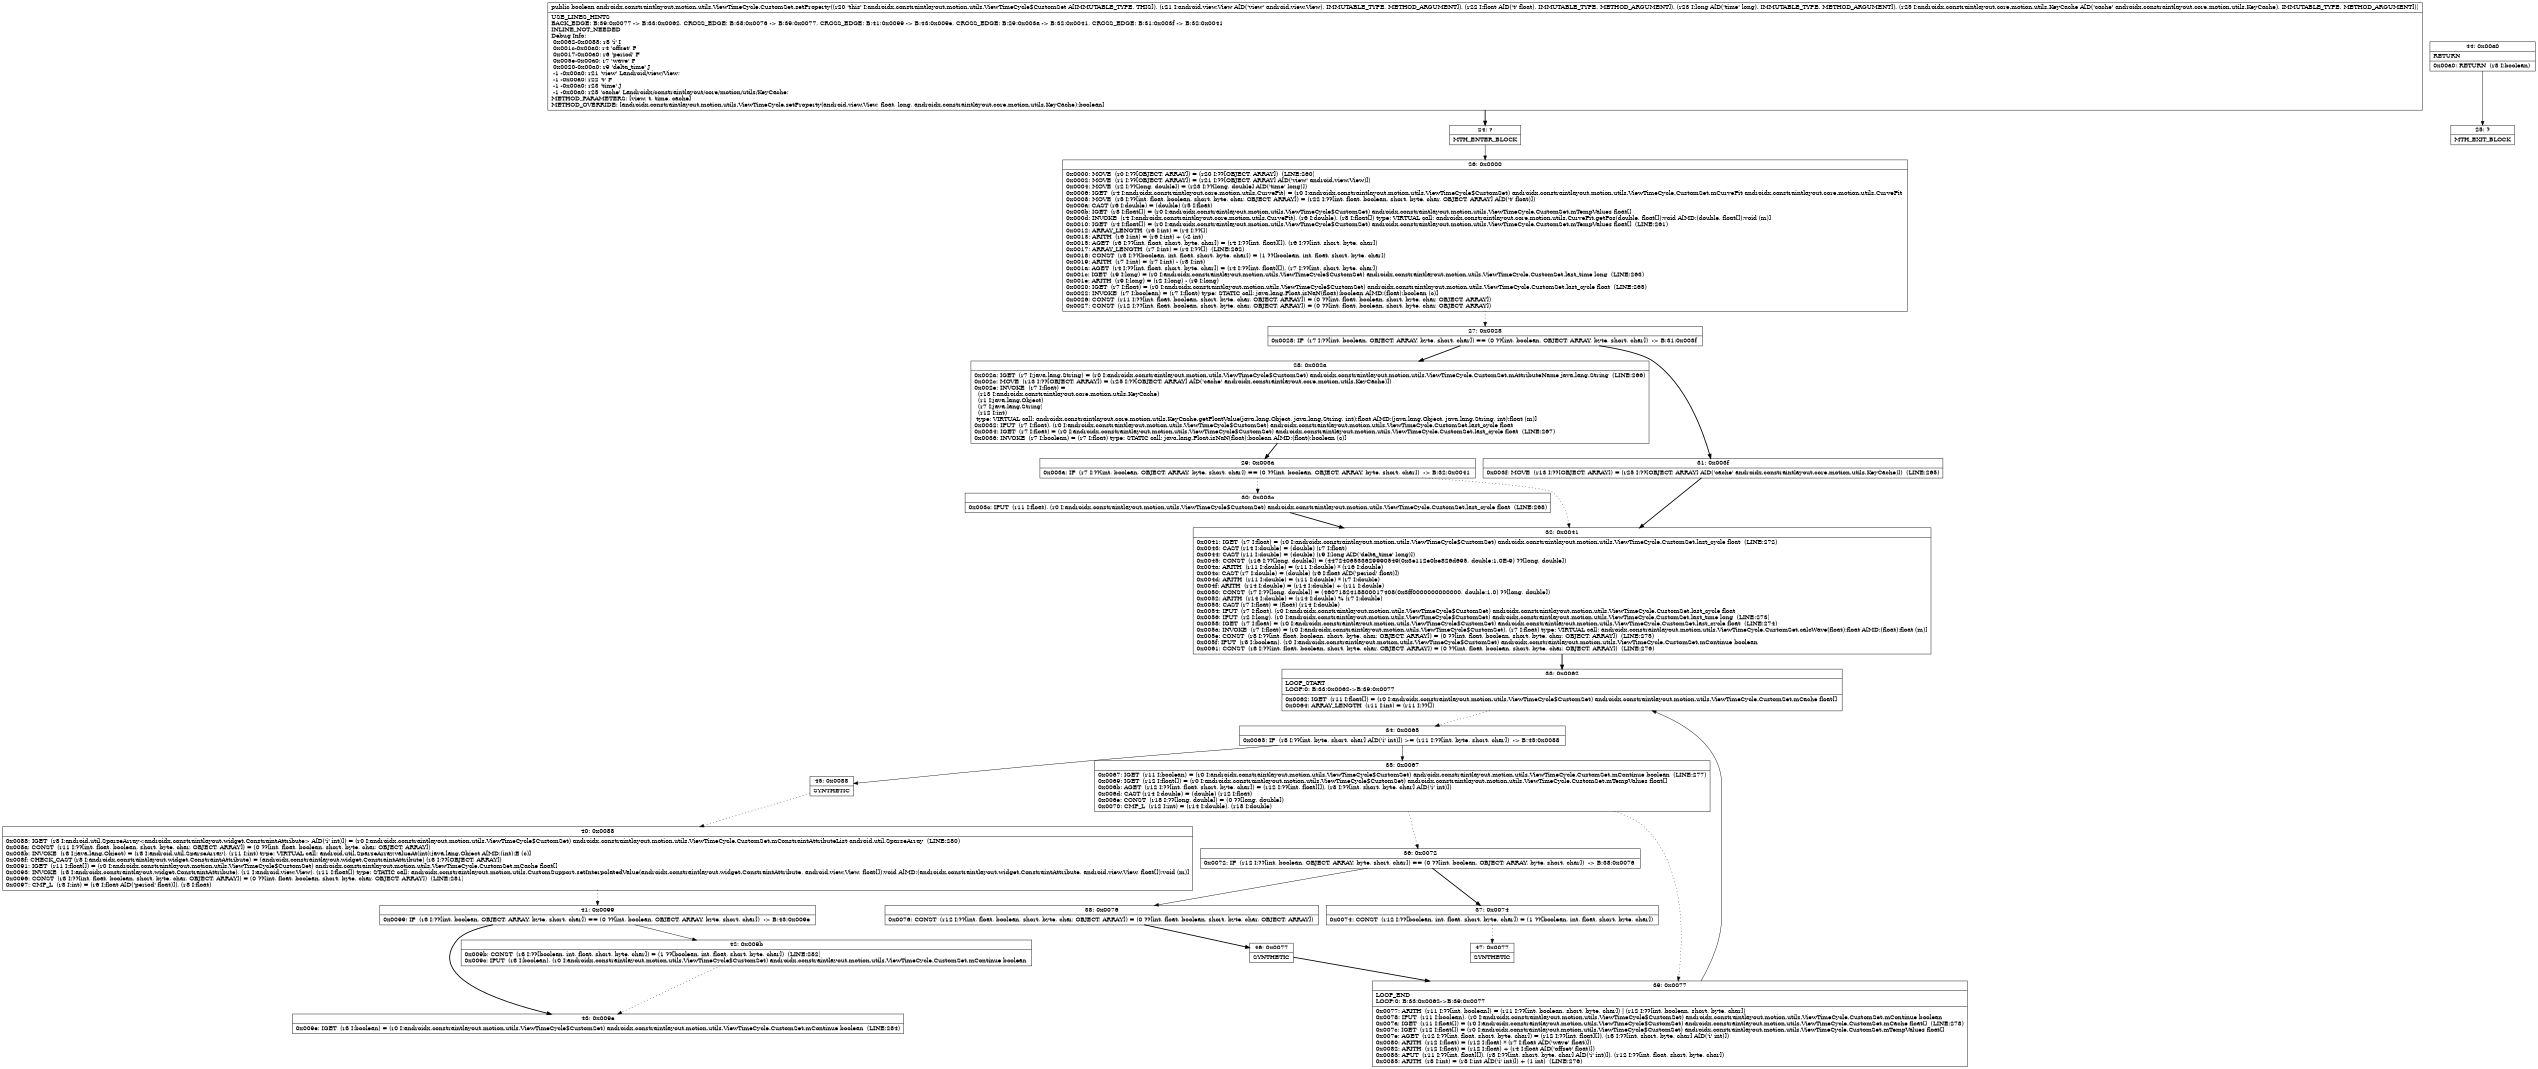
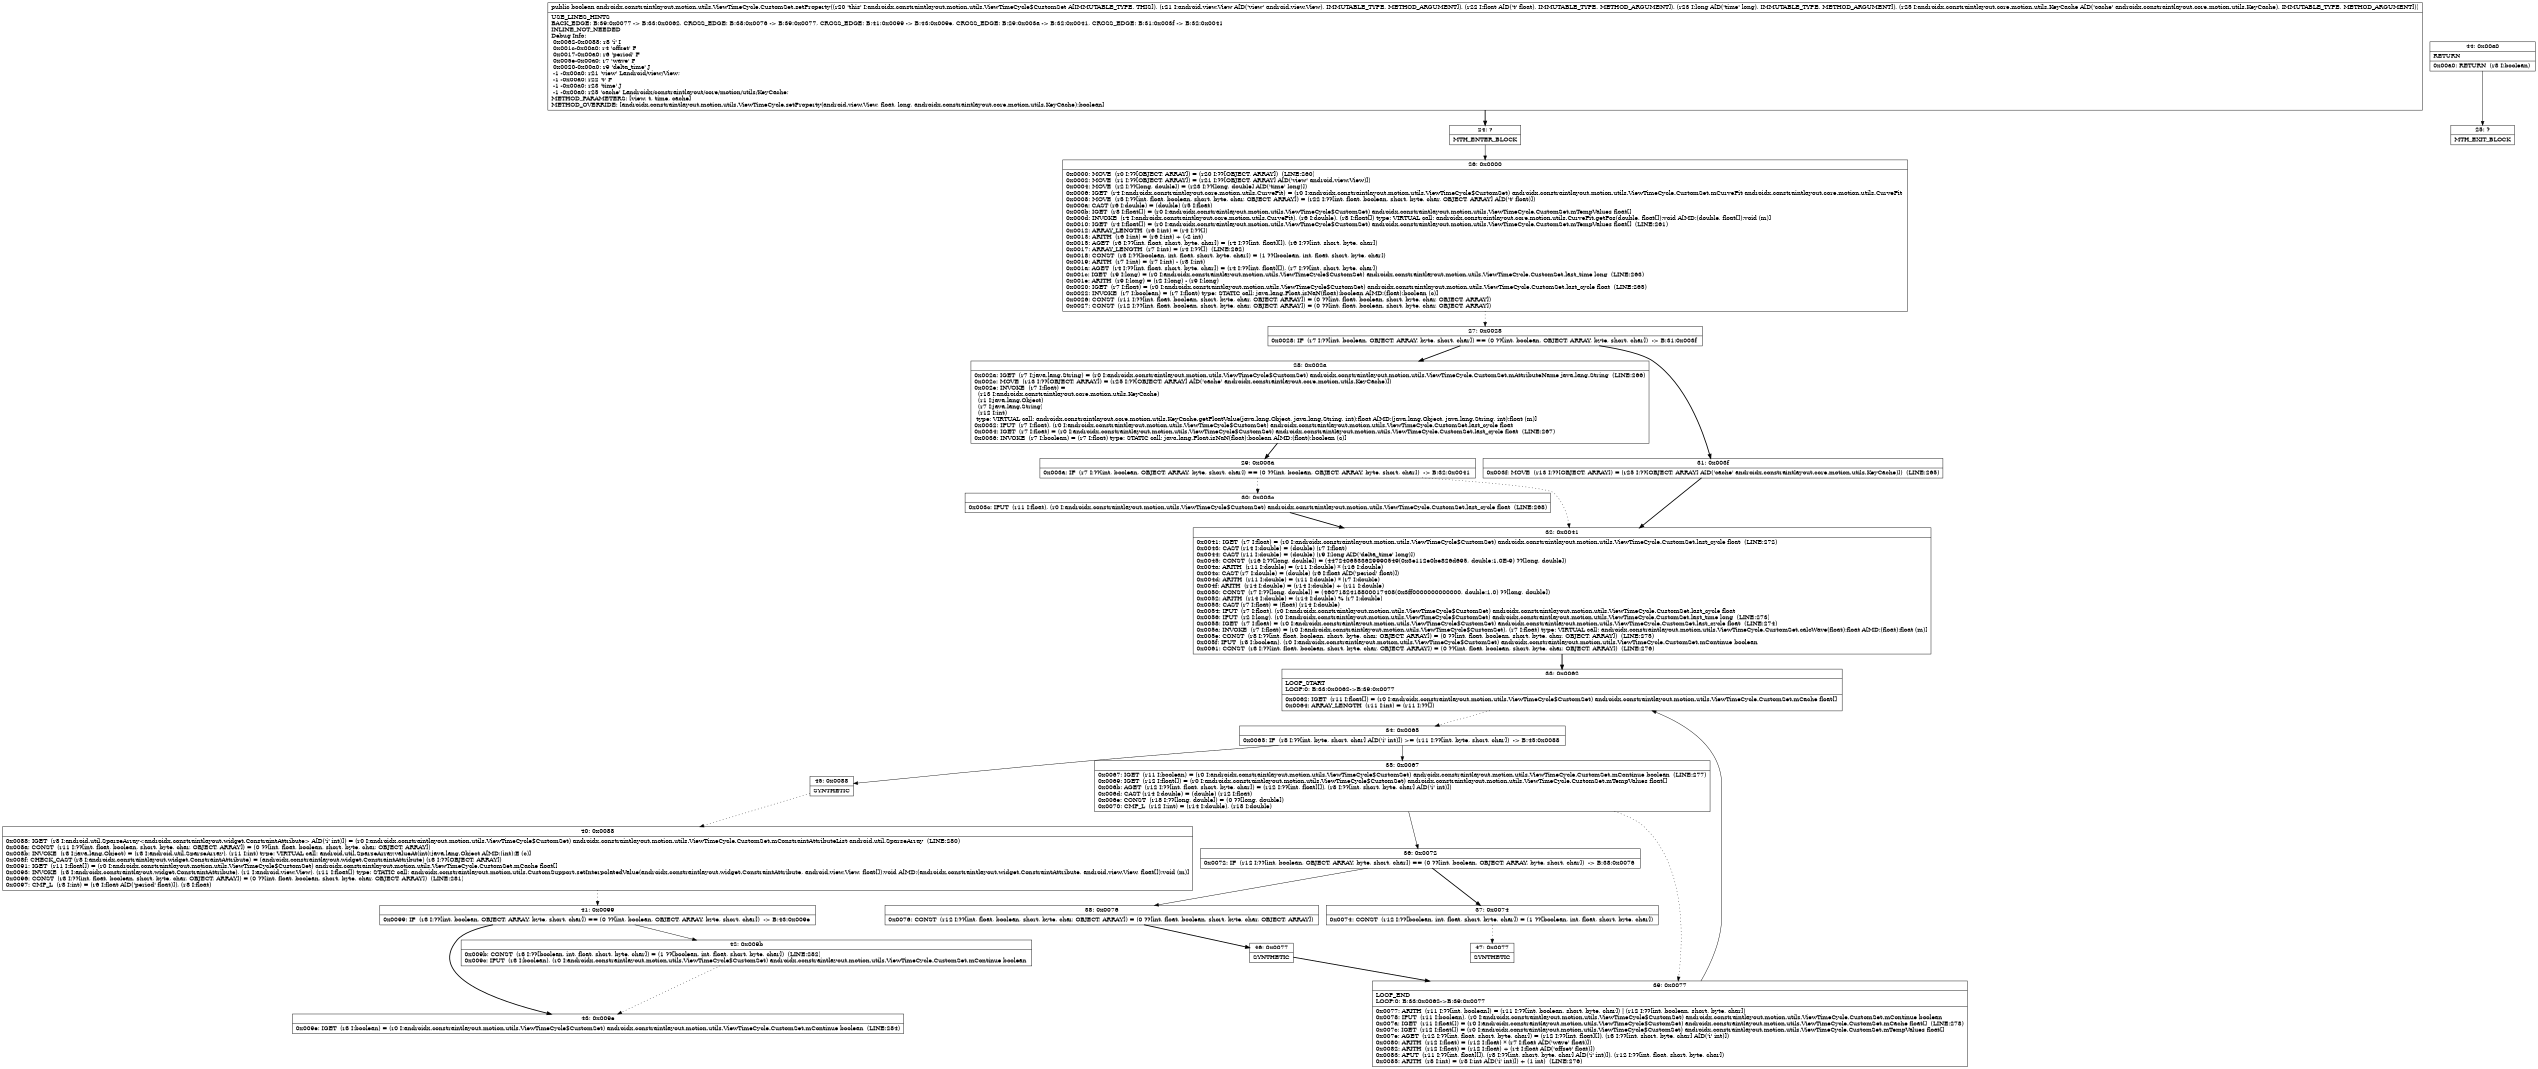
edge "35: 0x0067" -> "36: 0x0072": style dotted -> solid
